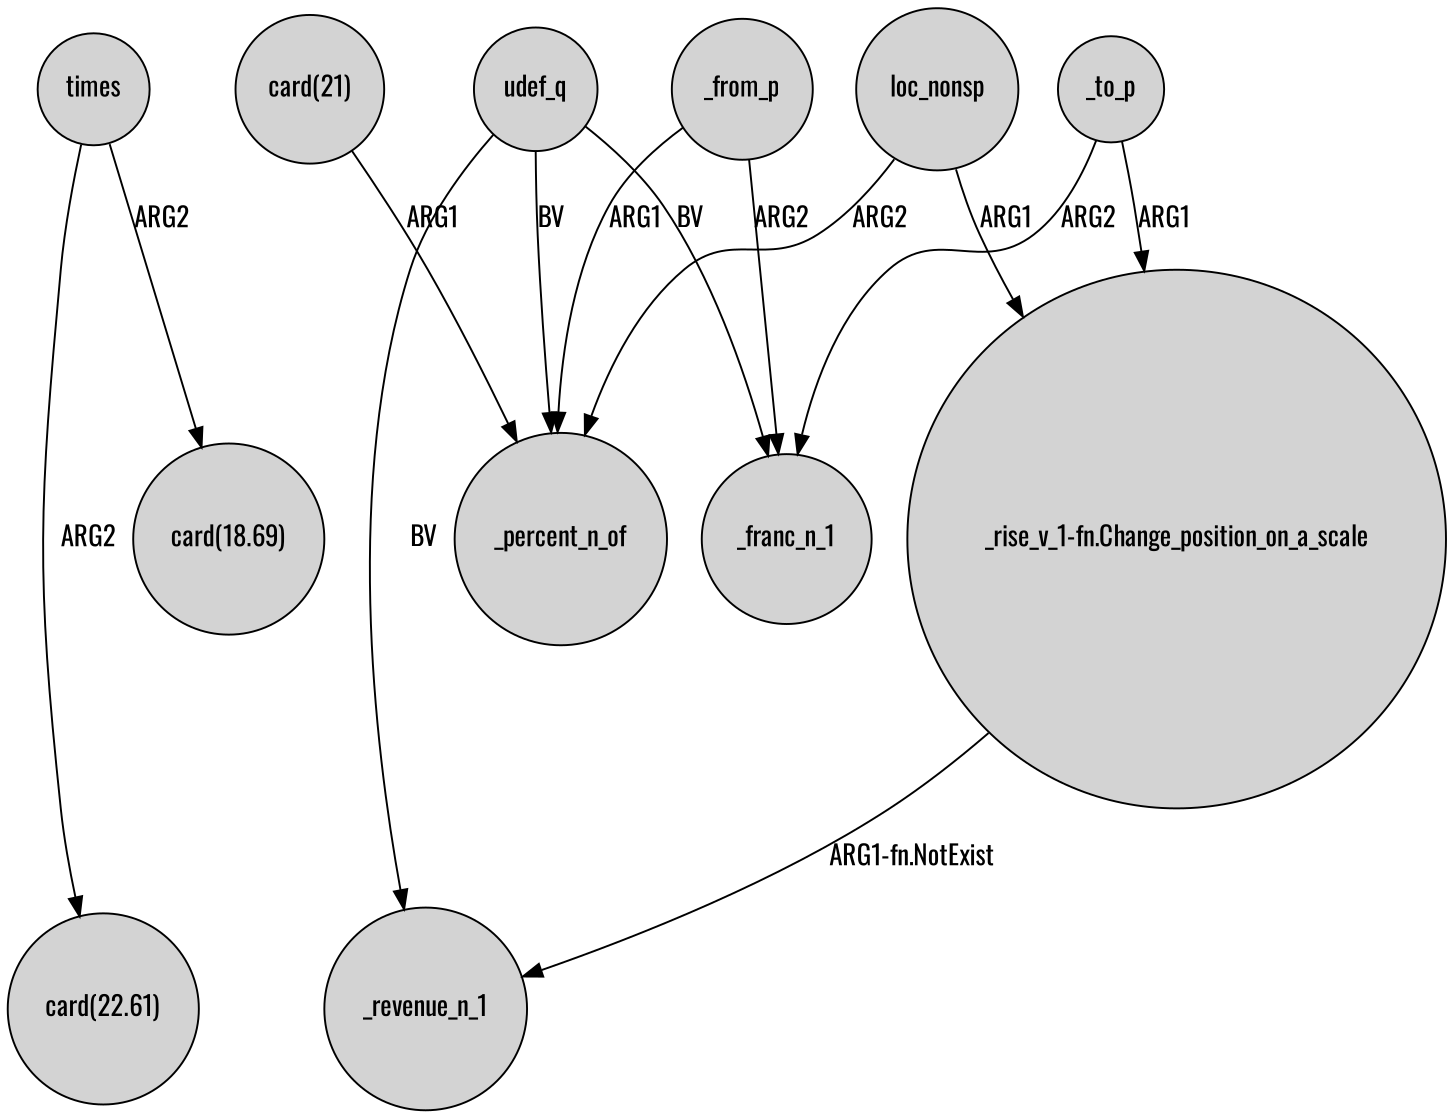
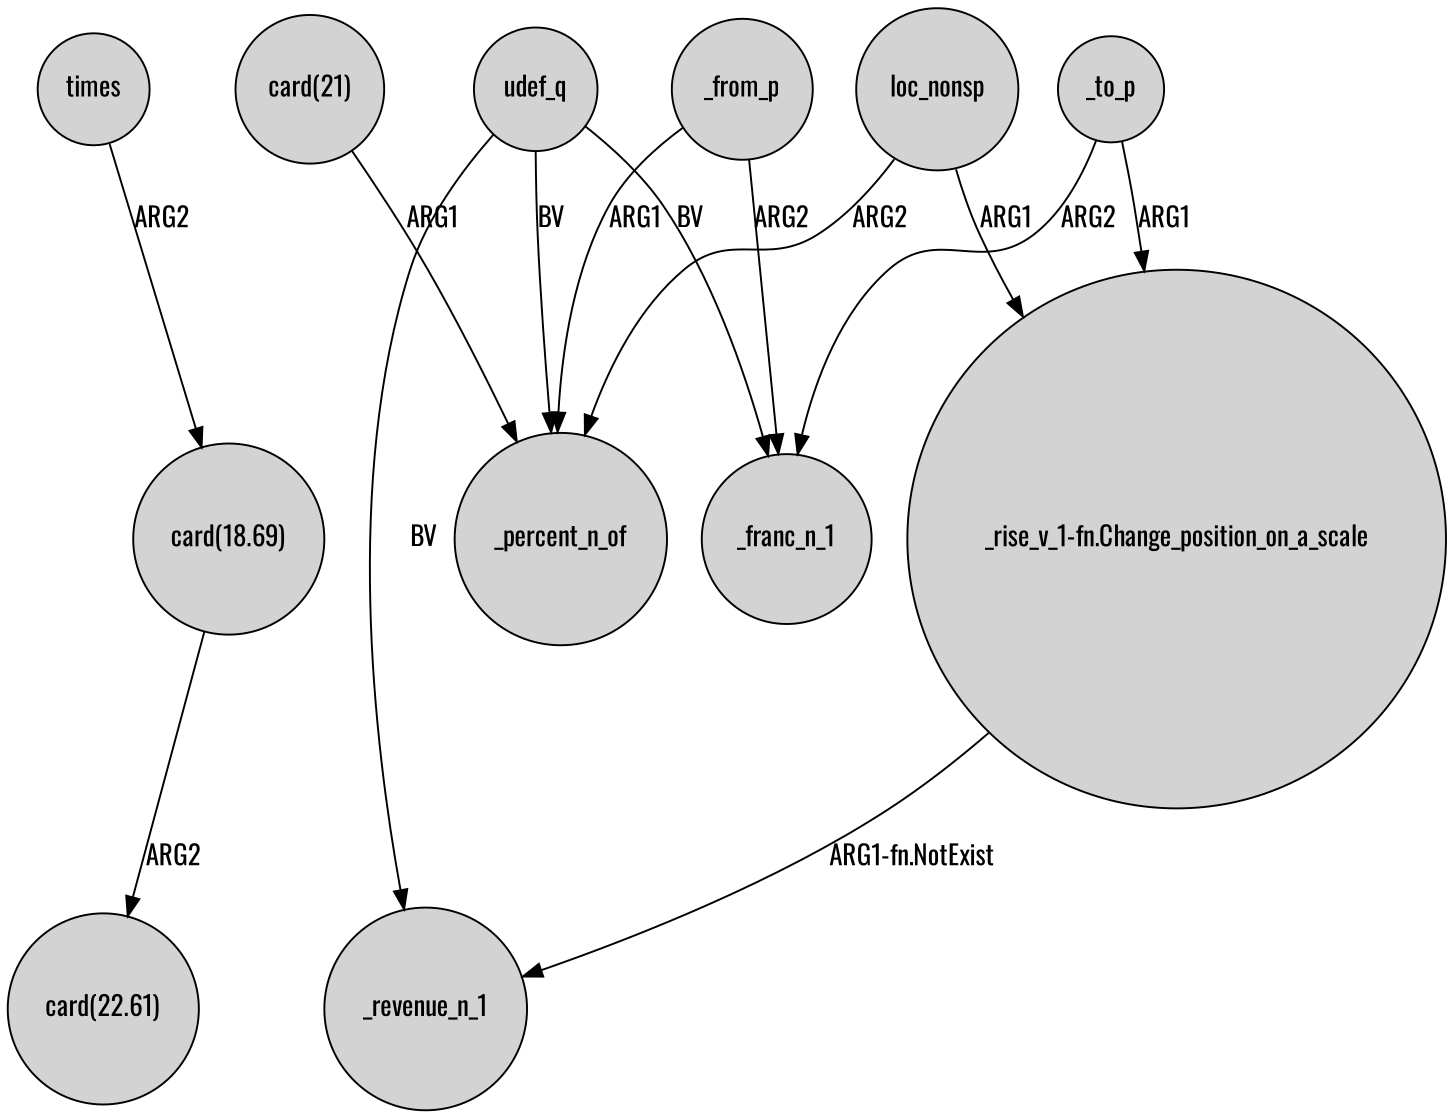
edge "times" -> "card(22.61)": now "card(18.69)" -> "card(22.61)"
